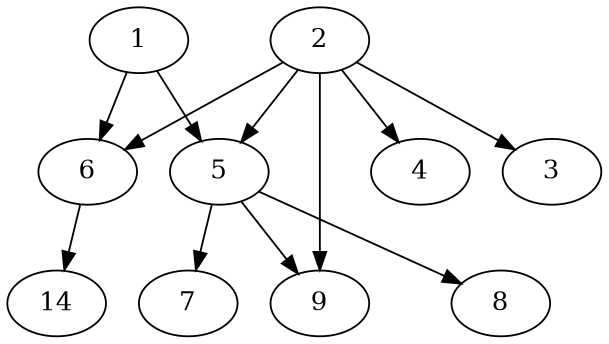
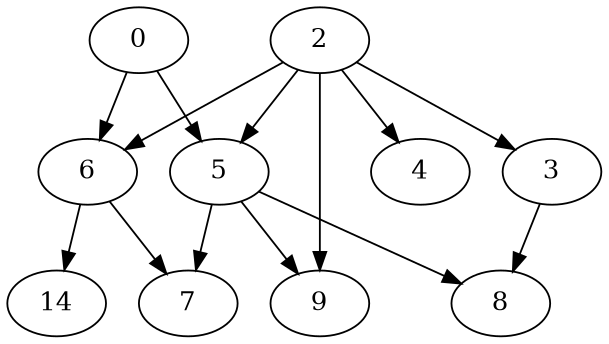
node "1": label "1" -> "0"
edge "3" -> "8": added
edge "6" -> "7": added
